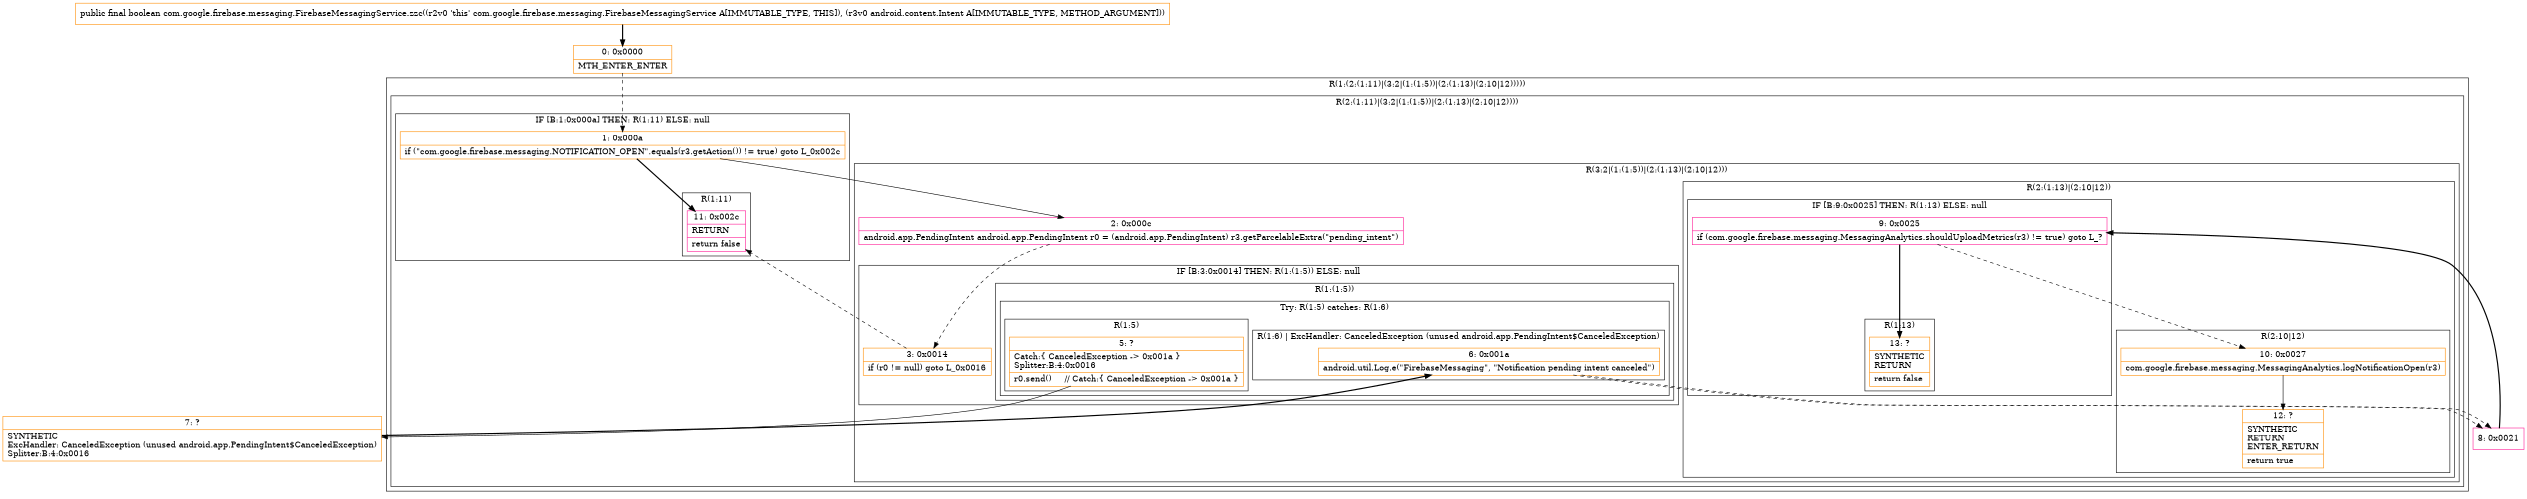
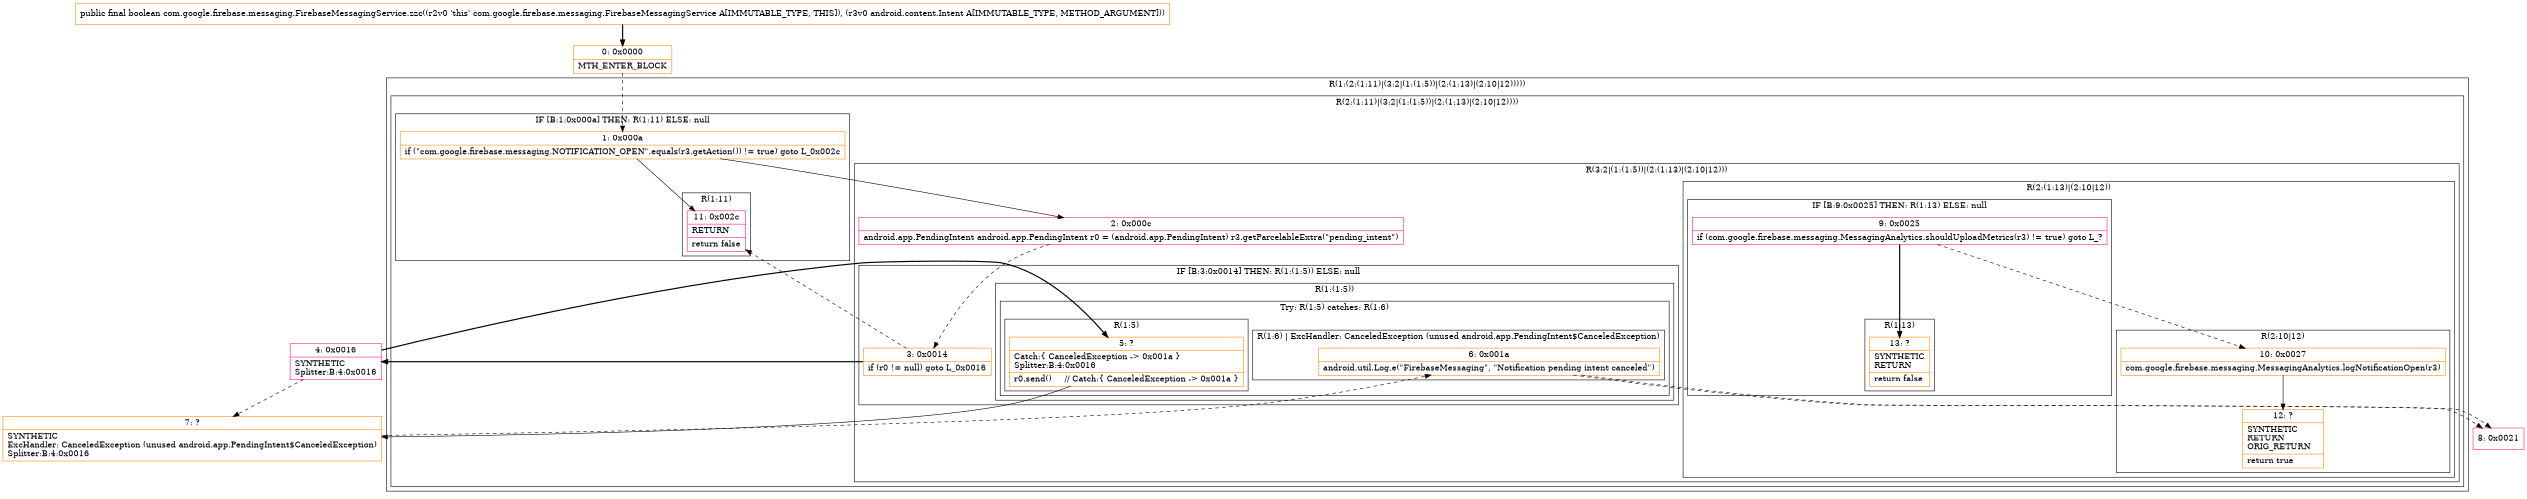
node "0: 0x0000": text "MTH_ENTER_ENTER" -> "MTH_ENTER_BLOCK"
edge "1: 0x000a" -> "11: 0x002c": style bold -> solid
edge "8: 0x0021" -> "9: 0x0025": removed
node "4: 0x0016": added
edge "7: ?" -> "6: 0x001a": style bold -> dashed
node "12: ?": text "ENTER_RETURN" -> "ORIG_RETURN"
